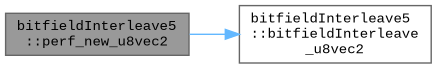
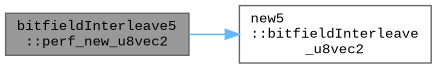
node "bitfieldInterleave5 ::bitfieldInterleave _u8vec2": label "bitfieldInterleave5 ::bitfieldInterleave _u8vec2" -> "new5 ::bitfieldInterleave _u8vec2"
